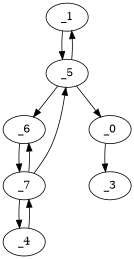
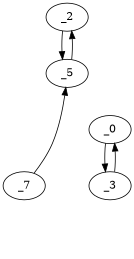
node "_1": label "_1" -> "_2"
edge "_5" -> "_0": now "_3" -> "_0"
node "_6": removed
node "_4": removed
